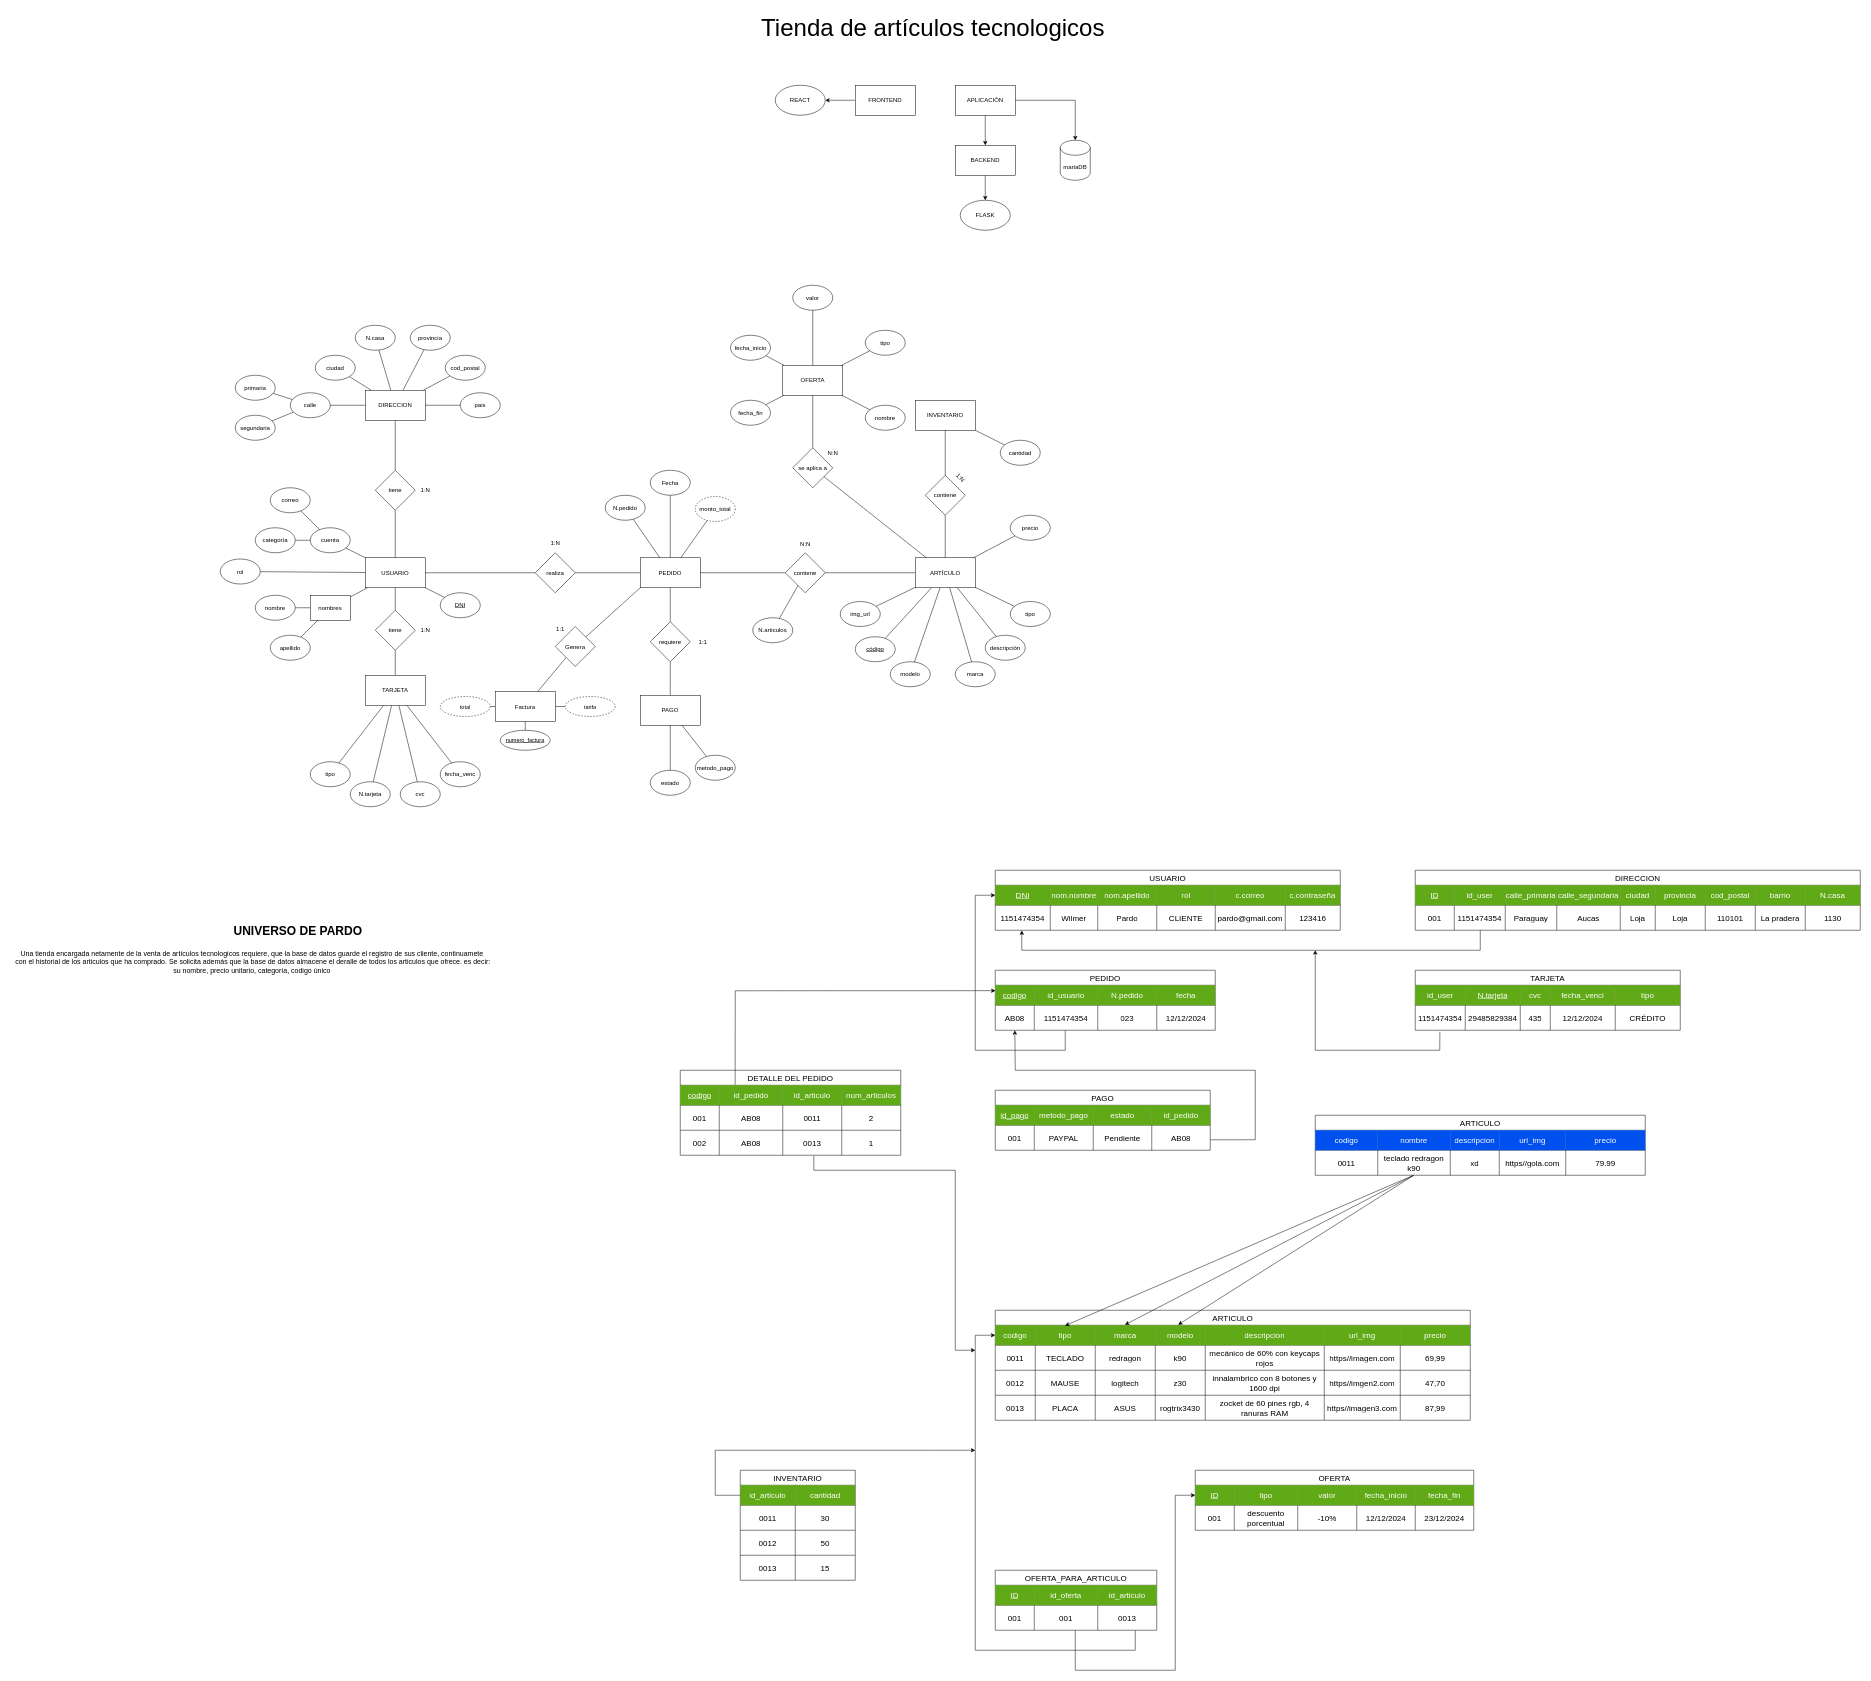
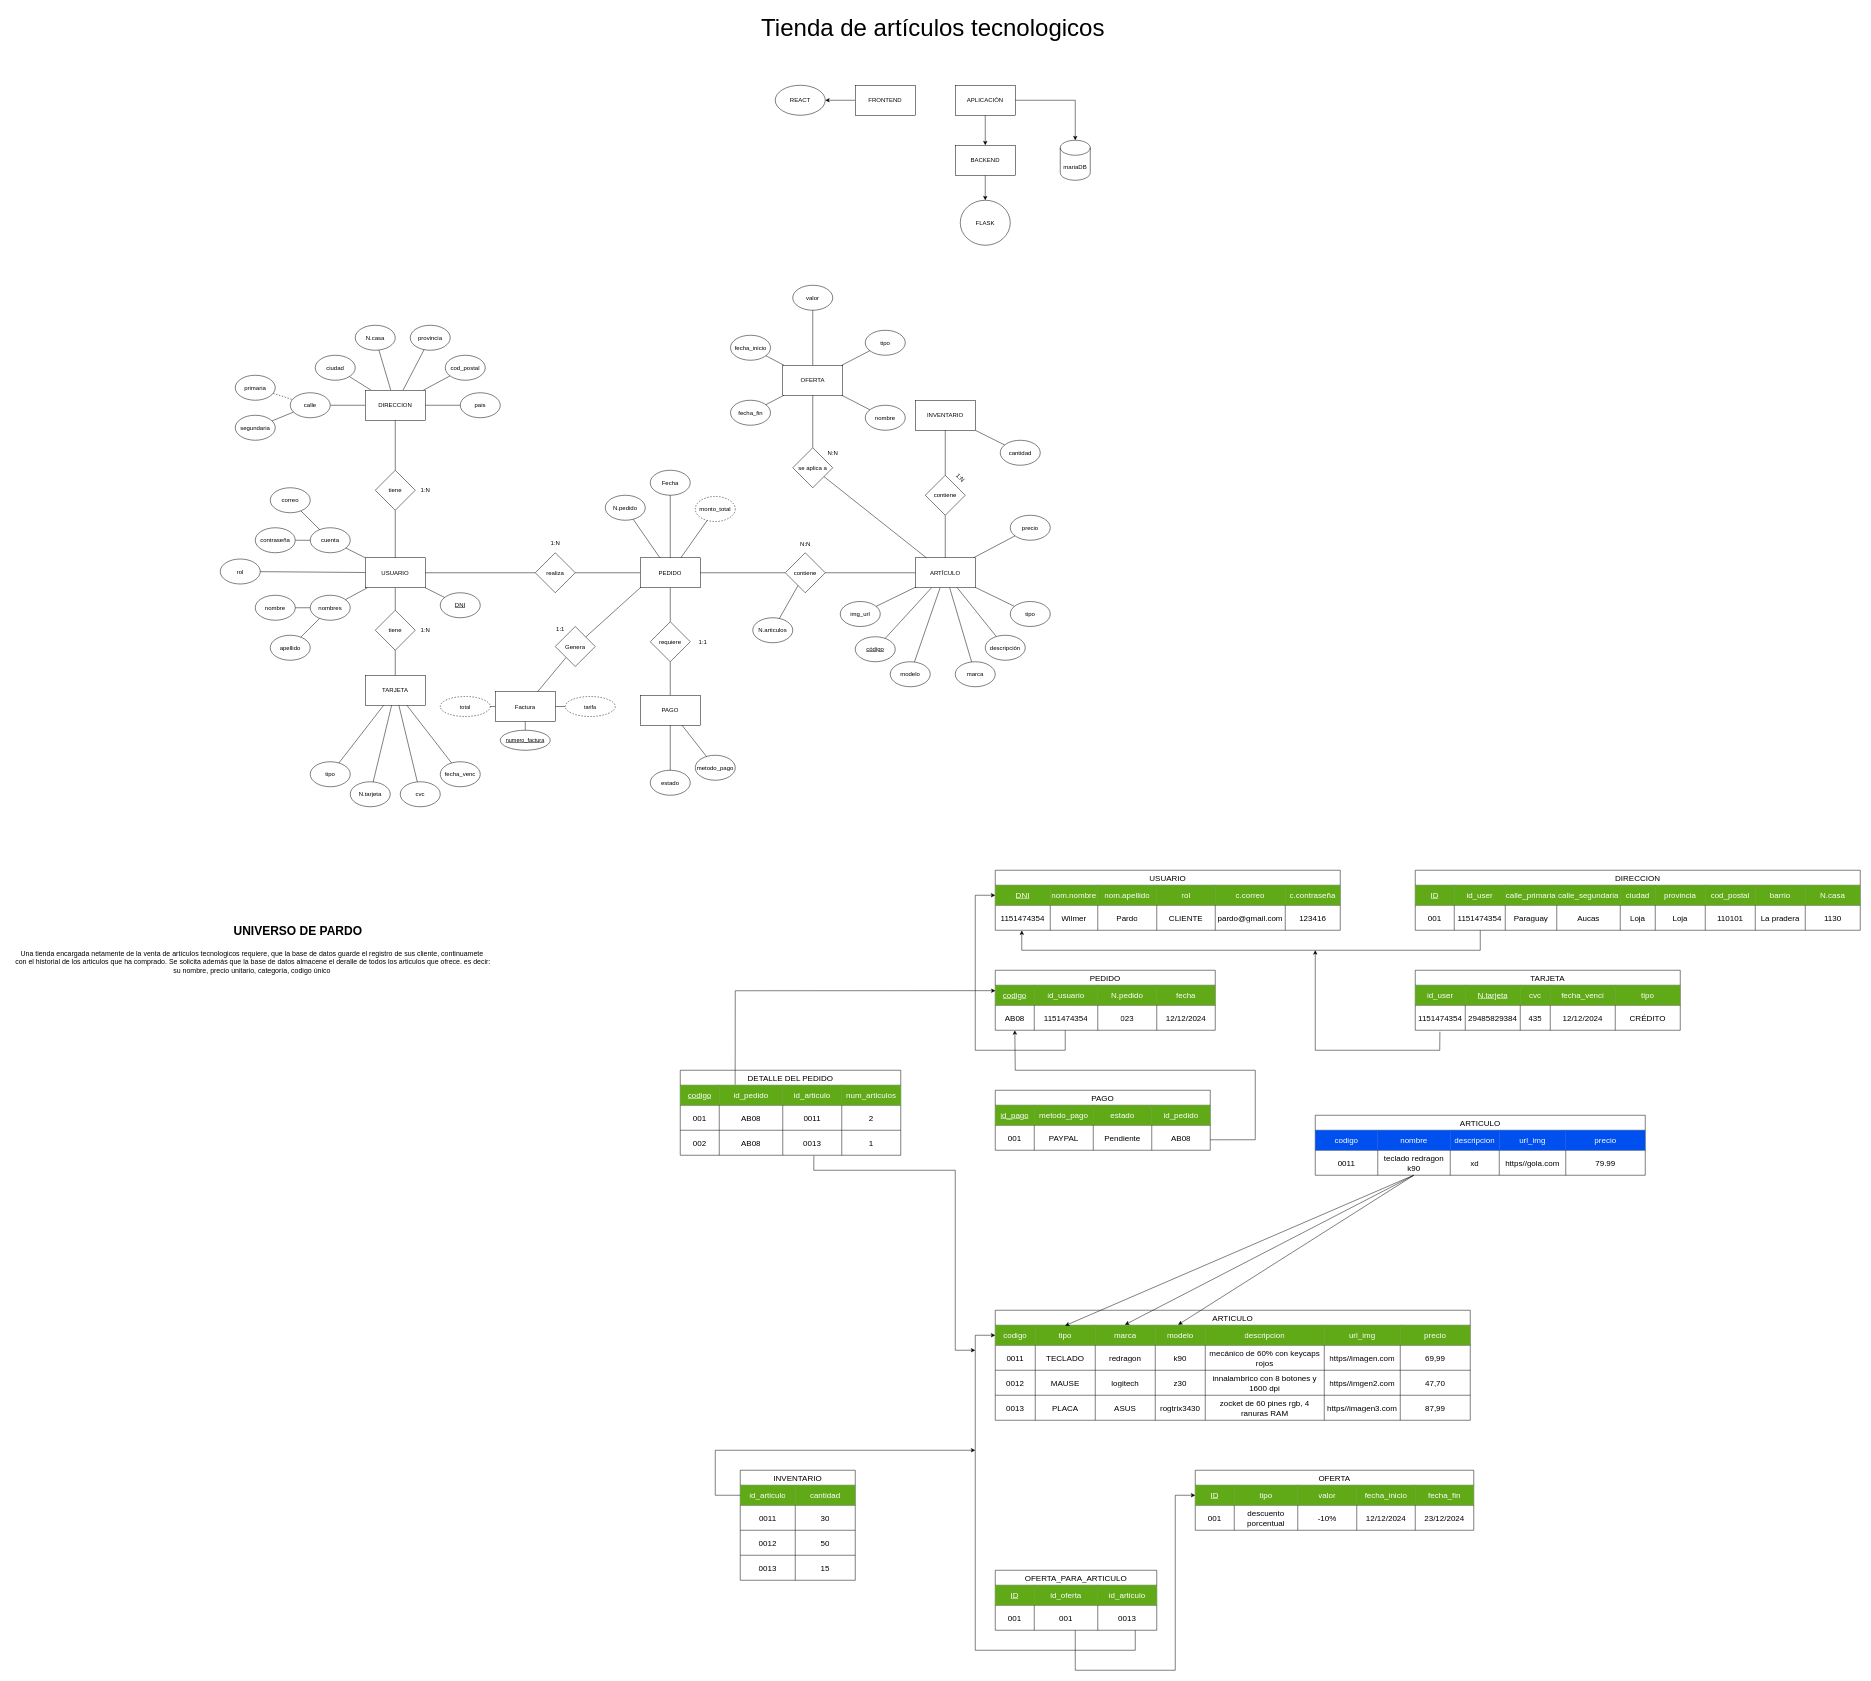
node "FLASK": size 50x30 -> 50x45
edge "primaria" -- "calle": style solid -> dashed
node "categoría": label "categoría" -> "contraseña"
node "nombres": shape rectangle -> ellipse
